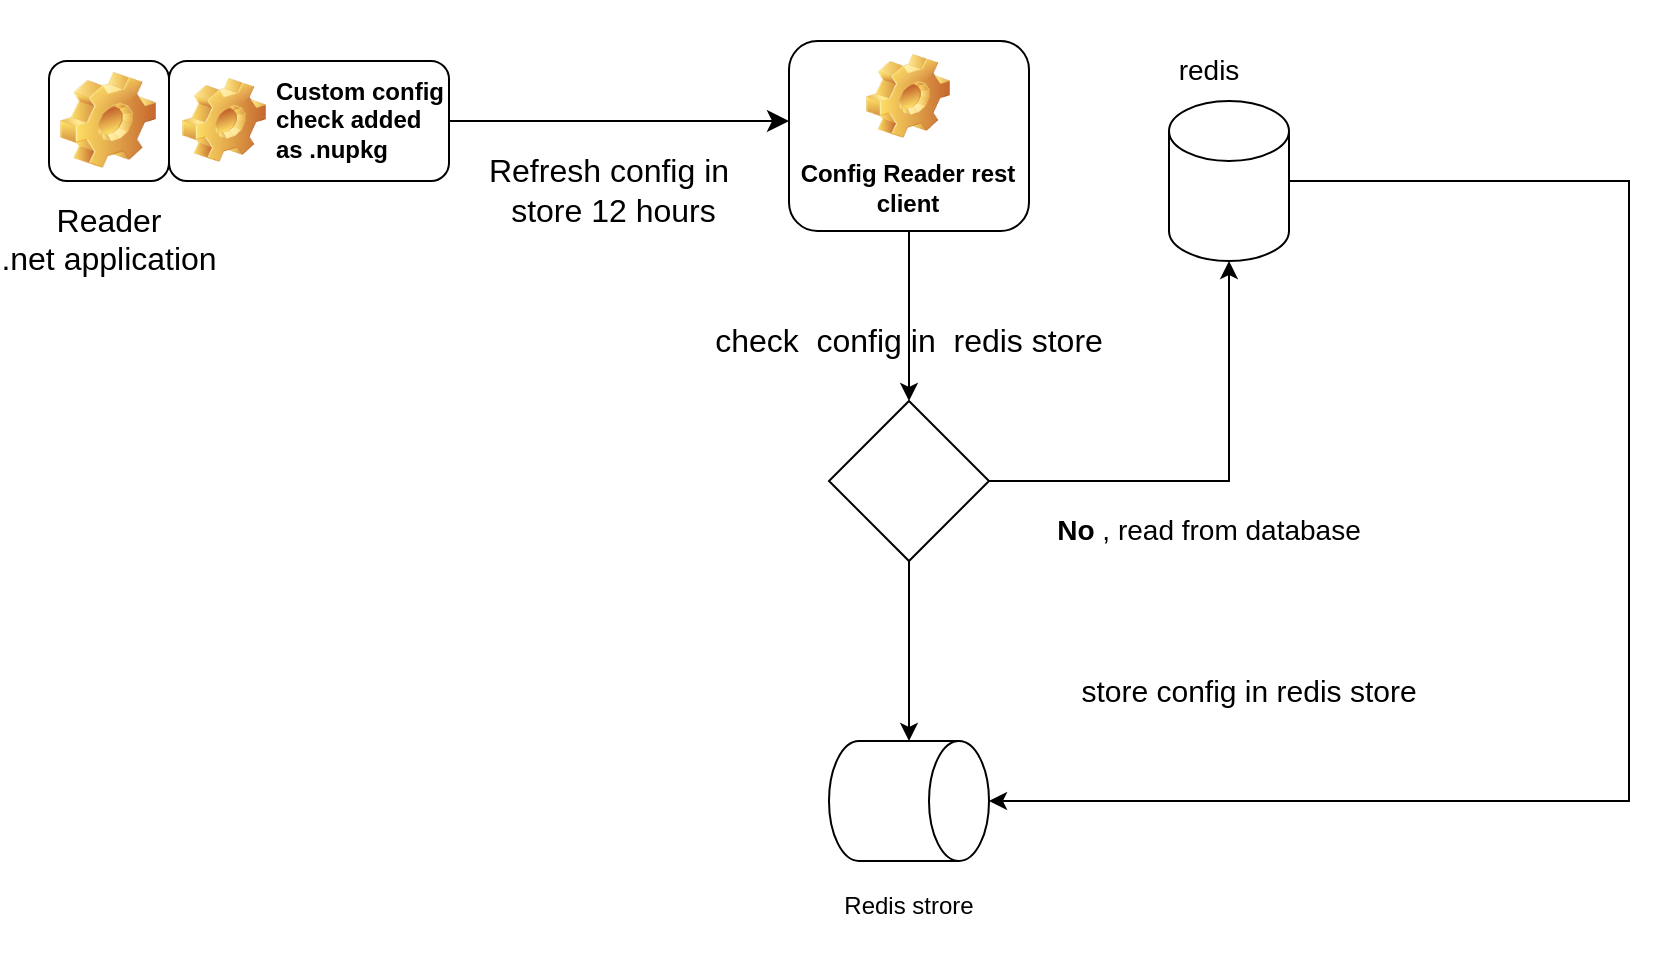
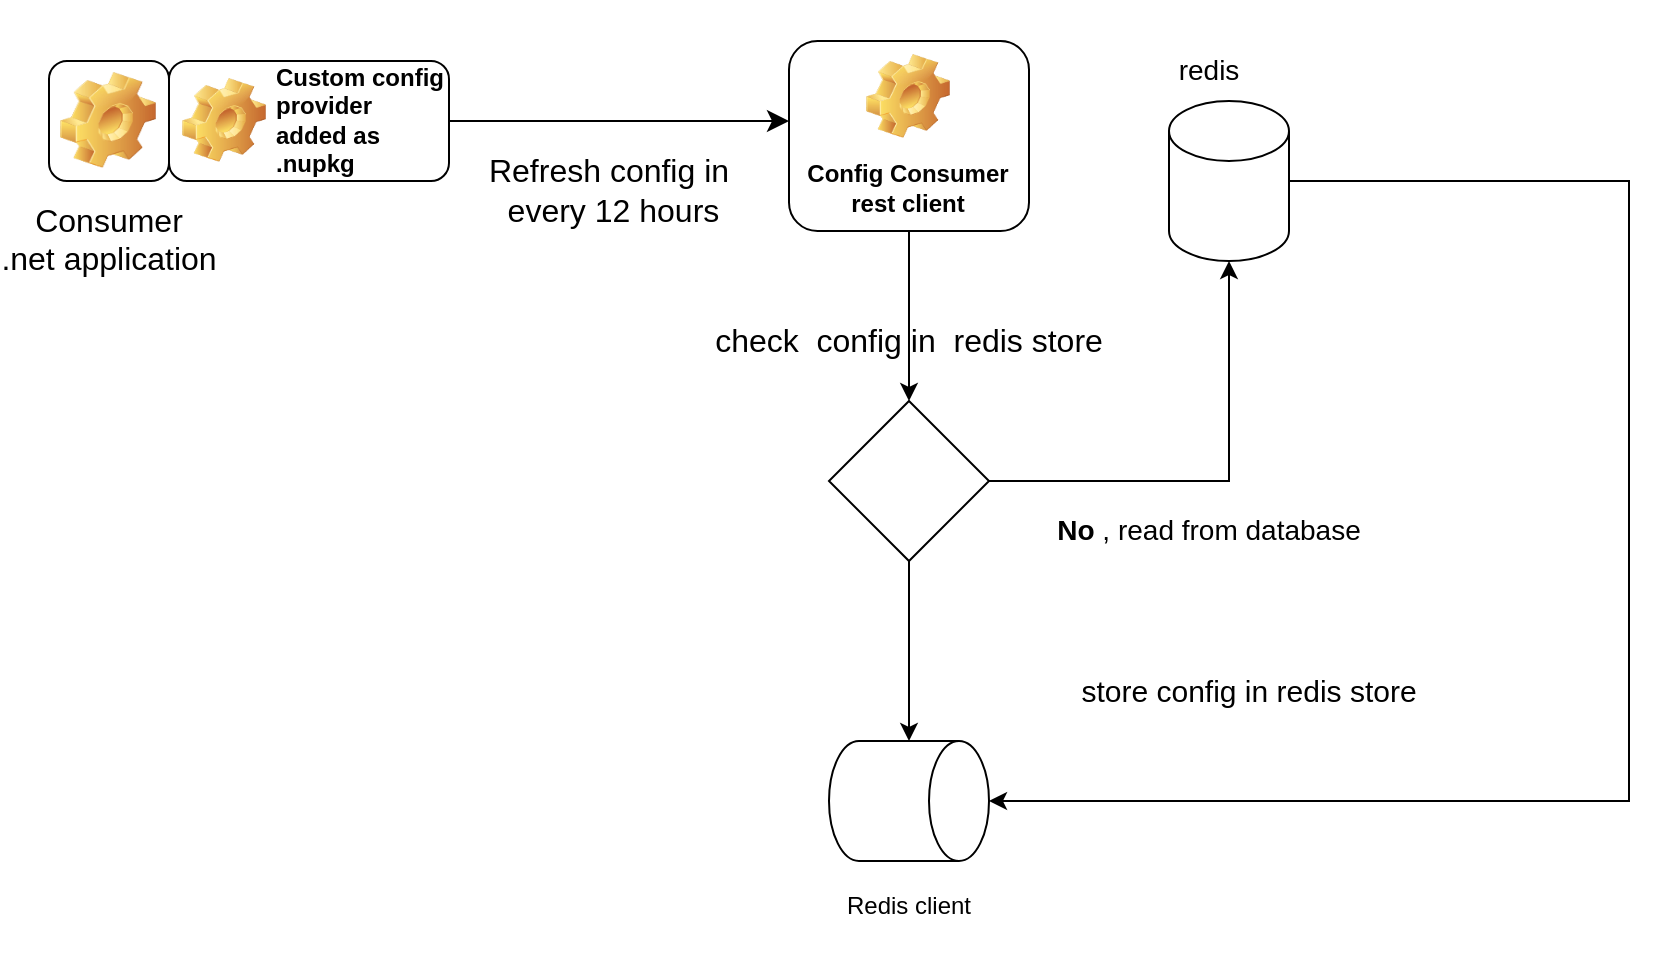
node "Custom config check added as .nupkg": label "Custom config check added as .nupkg" -> "Custom config provider added as .nupkg"
node "Config Reader rest client": label "Config Reader rest client" -> "Config Consumer rest client"
node "Refresh config in store 12 hours": label "Refresh config in store 12 hours" -> "Refresh config in every 12 hours"
node "Reader .net application": label "Reader .net application" -> "Consumer .net application"
node "Redis strore": label "Redis strore" -> "Redis client"
